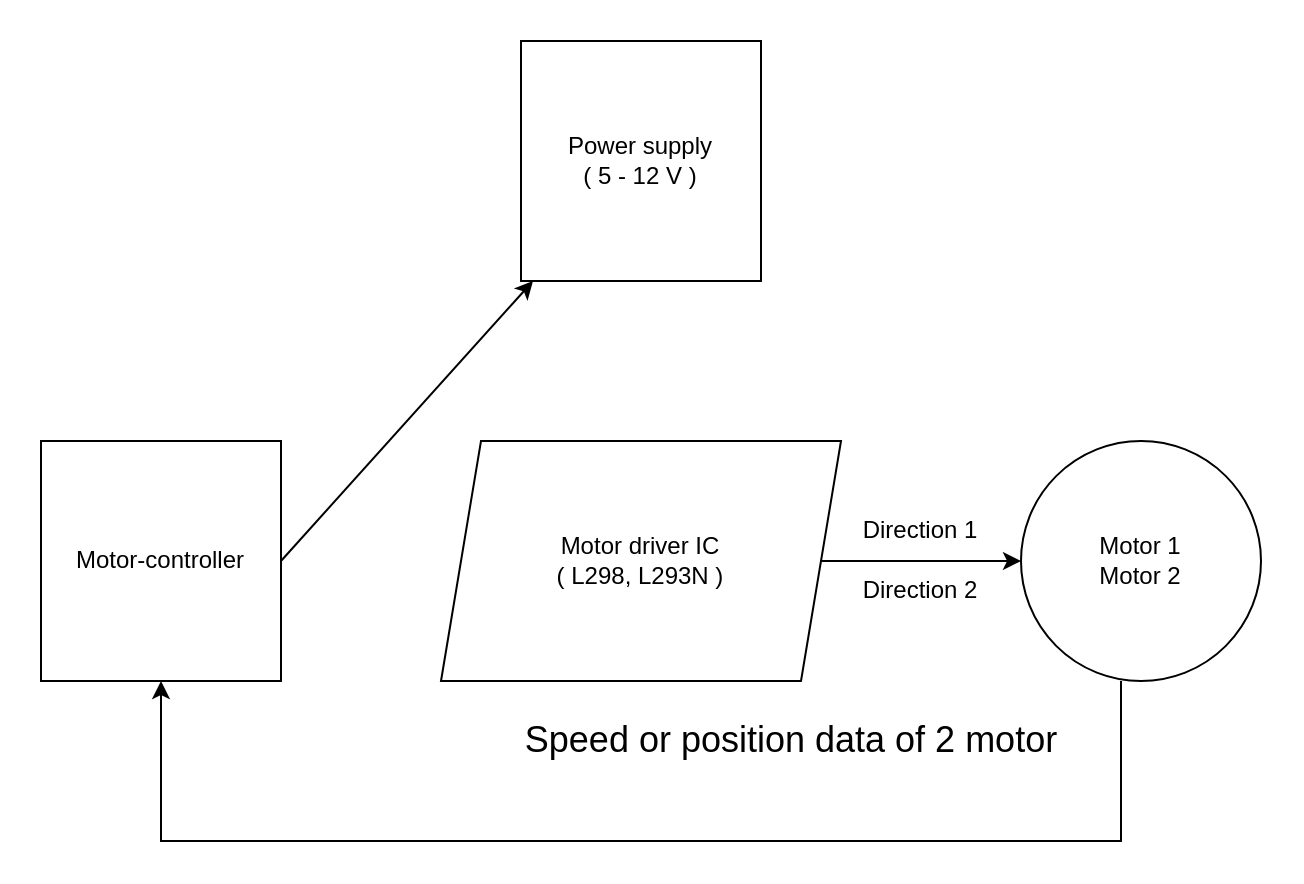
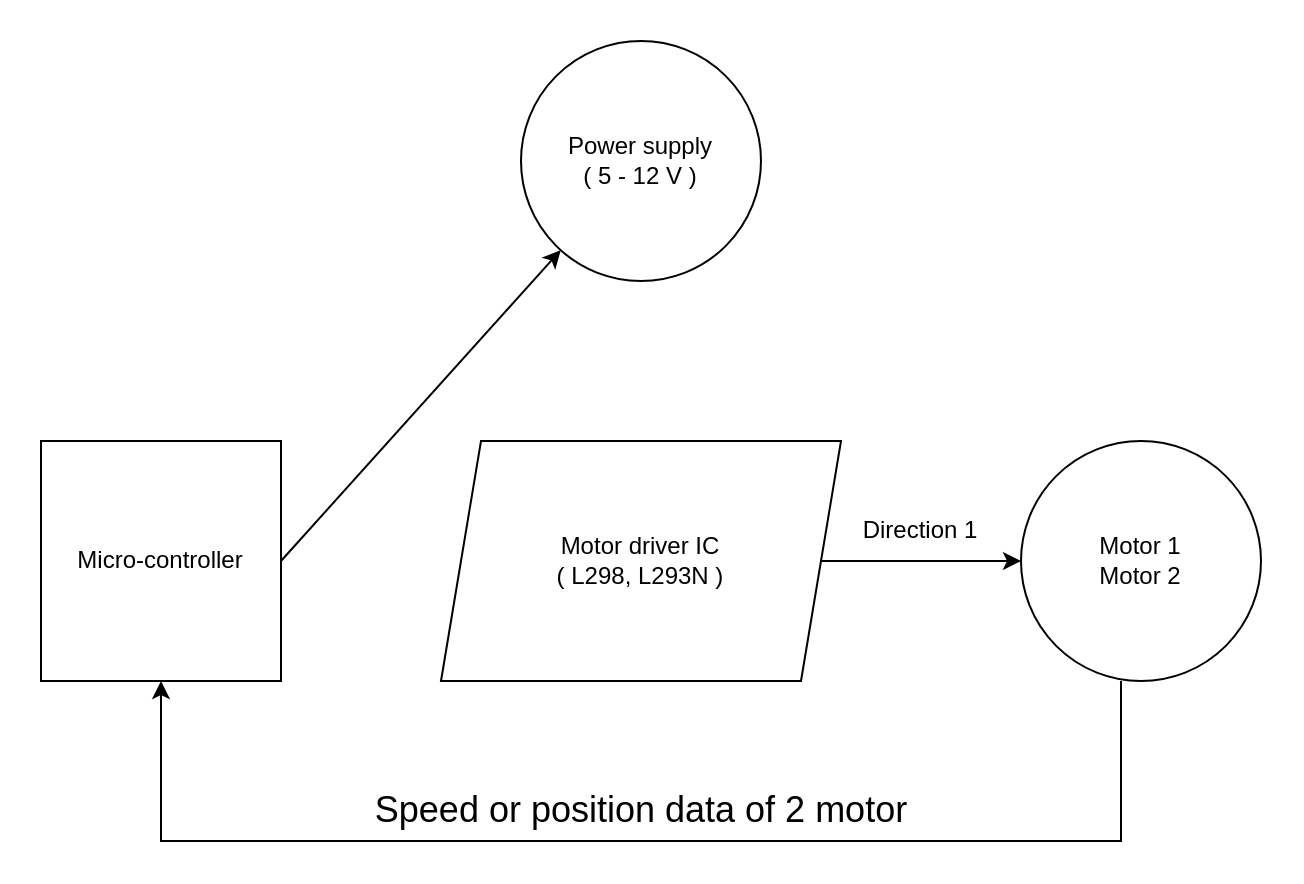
node "Power supply ( 5 - 12 V )": shape rectangle -> ellipse
node "Motor-controller": label "Motor-controller" -> "Micro-controller"
node "Direction 2": removed
node "Speed or position data of 2 motor": moved (791, 741) -> (641, 811)
